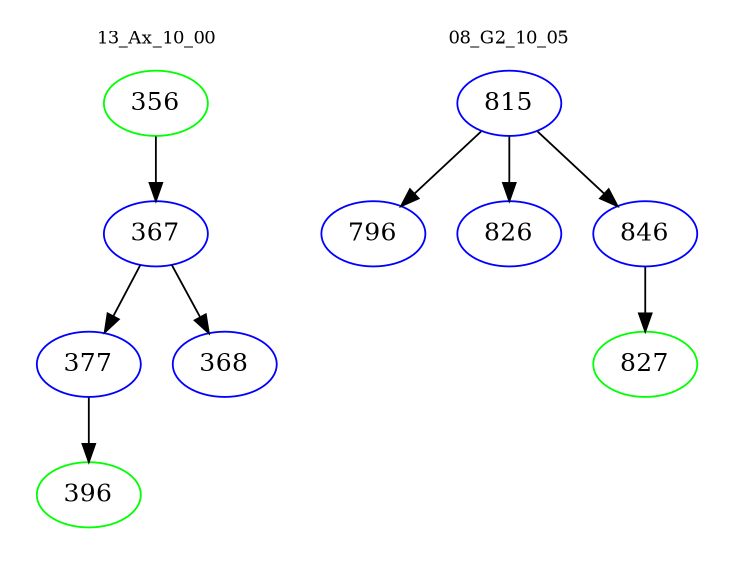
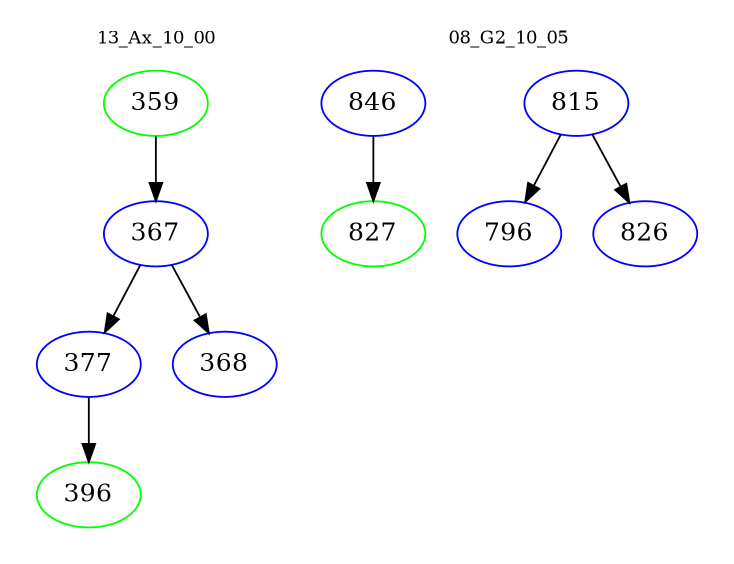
node "356": label "356" -> "359"
edge "815" -> "846": removed
